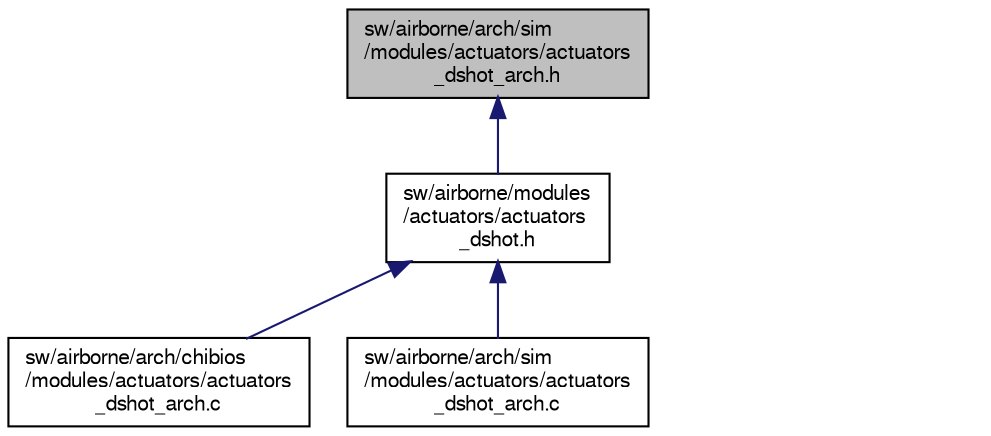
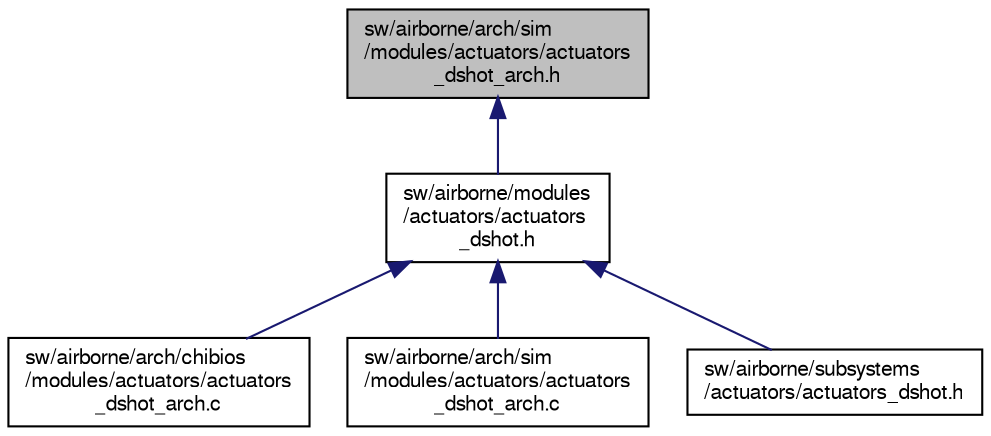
node "sw/airborne/subsystems /actuators/actuators_dshot.h": added
